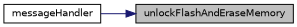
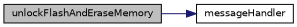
edge "messageHandler" -> "unlockFlashAndEraseMemory": reversed
